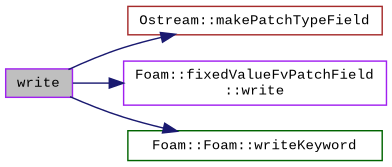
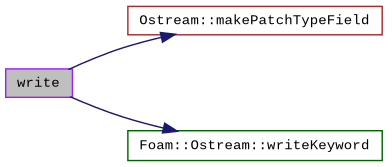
node "Foam::fixedValueFvPatchField ::write": removed
node "Foam::Foam::writeKeyword": label "Foam::Foam::writeKeyword" -> "Foam::Ostream::writeKeyword"
